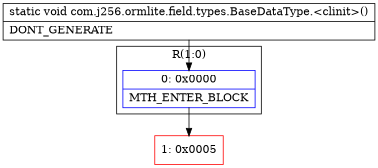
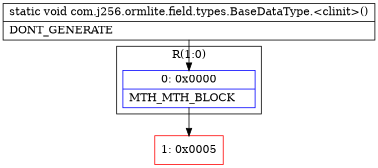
node "0: 0x0000": text "MTH_ENTER_BLOCK" -> "MTH_MTH_BLOCK"
